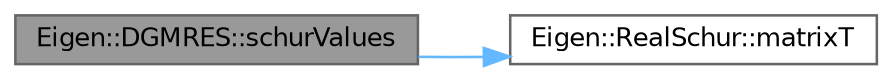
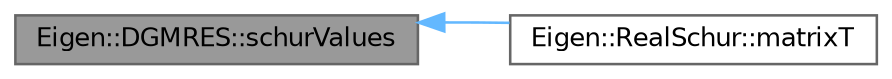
edge "Eigen::DGMRES::schurValues" -> "Eigen::RealSchur::matrixT": reversed
